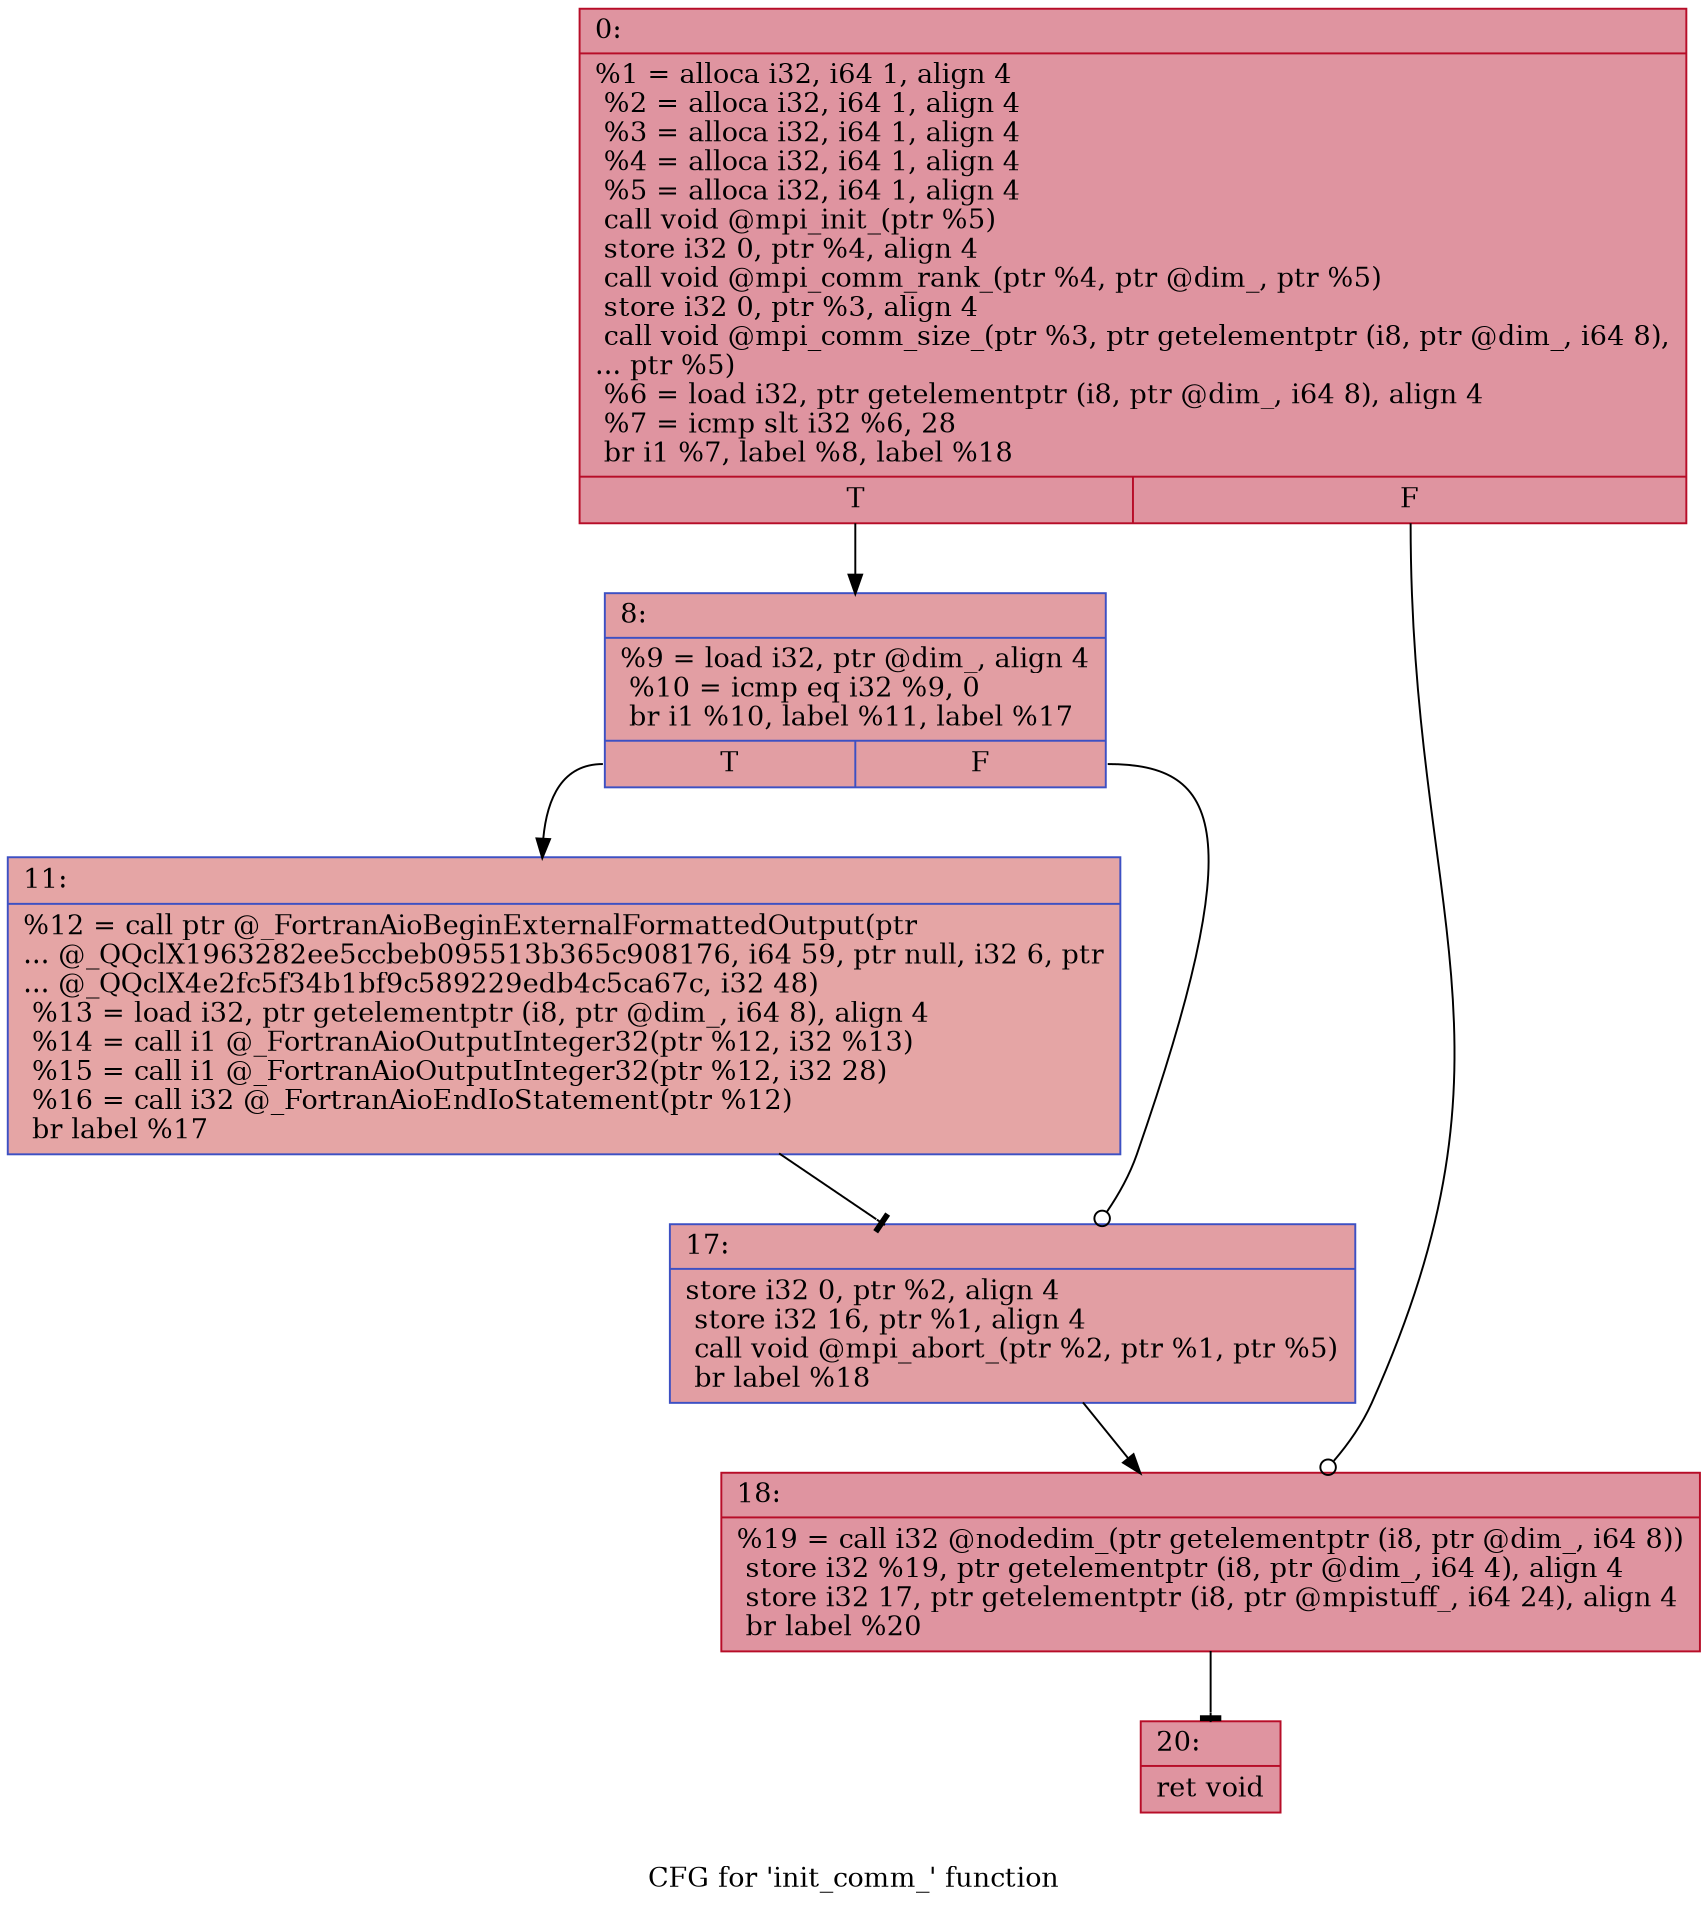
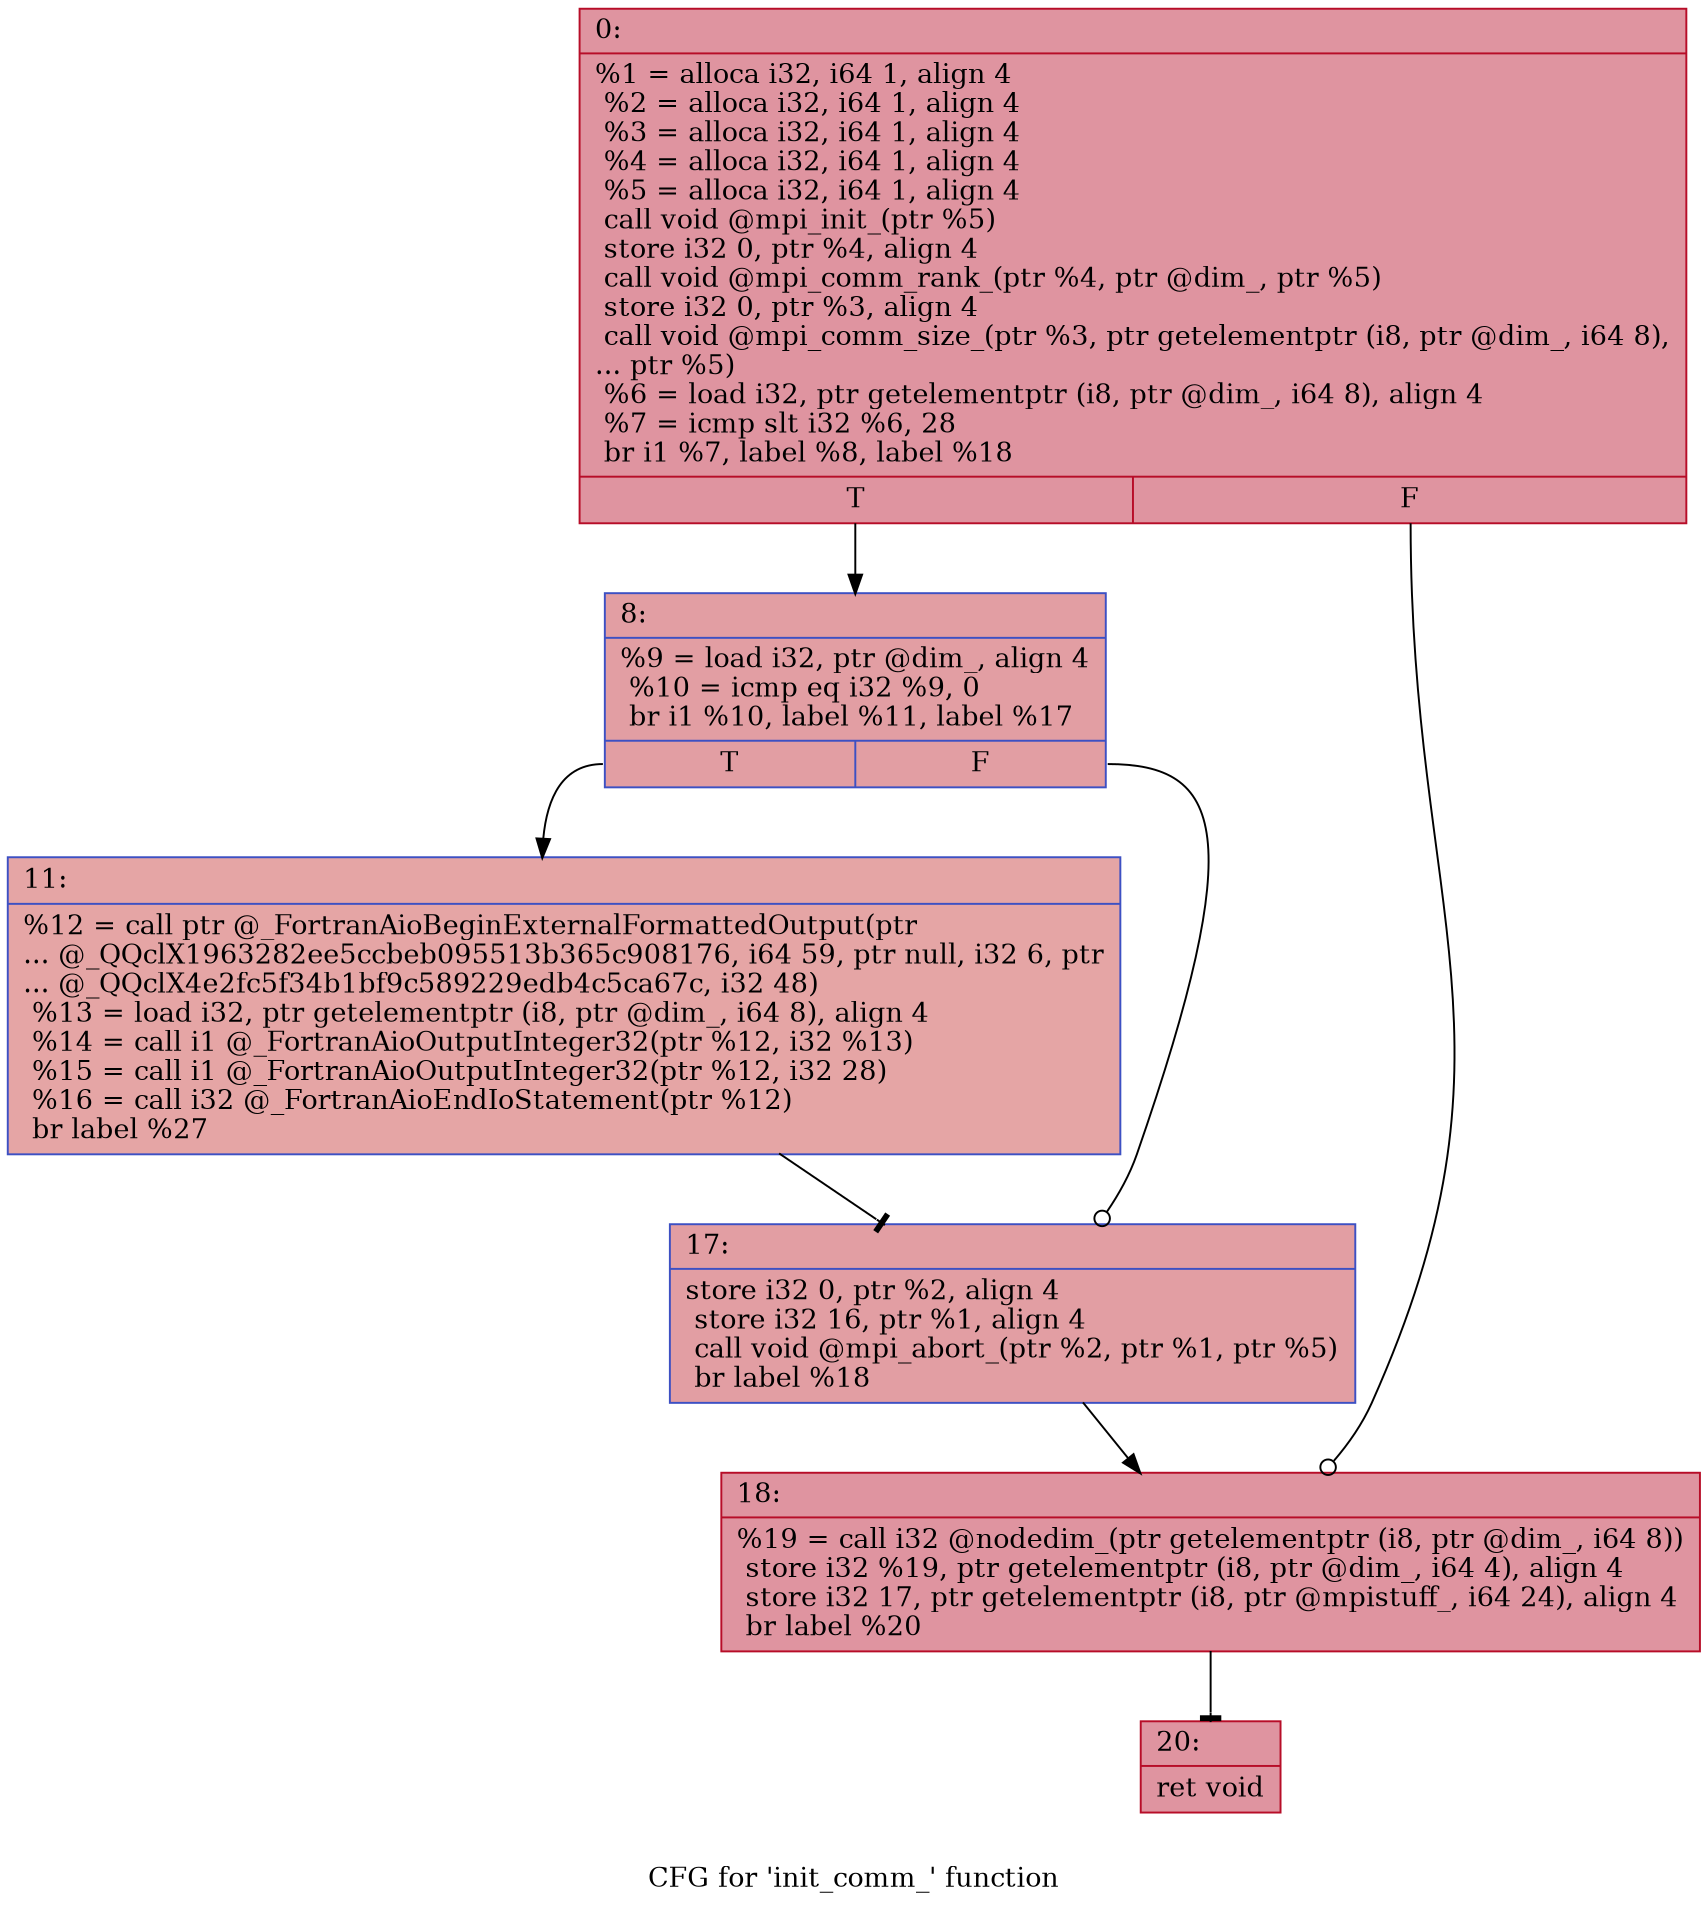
node "11:": text "br label %17" -> "br label %27"
